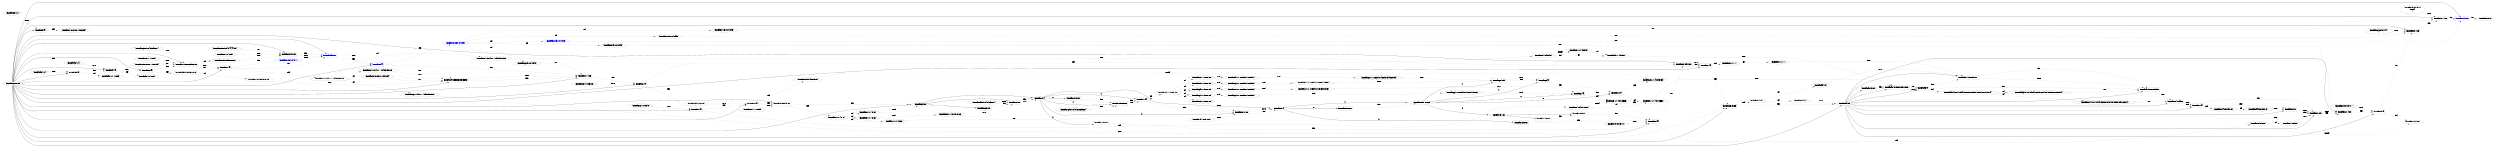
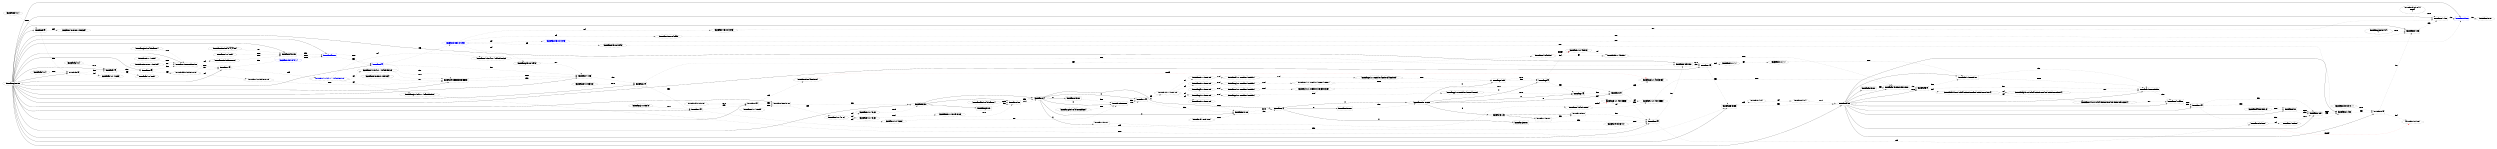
edge "(32139207)=" -> "(32139209)open": removed, label "dep"
node "(32139202)Union[Any, int](table_size)": fontcolor black -> blue
node "(32139299)int(i)": removed
edge "(32139243)Any(ac_type)" -> "(32139269)Any(ac_type)": removed, label "ref"
node "(32139301)float(real_val)": removed
